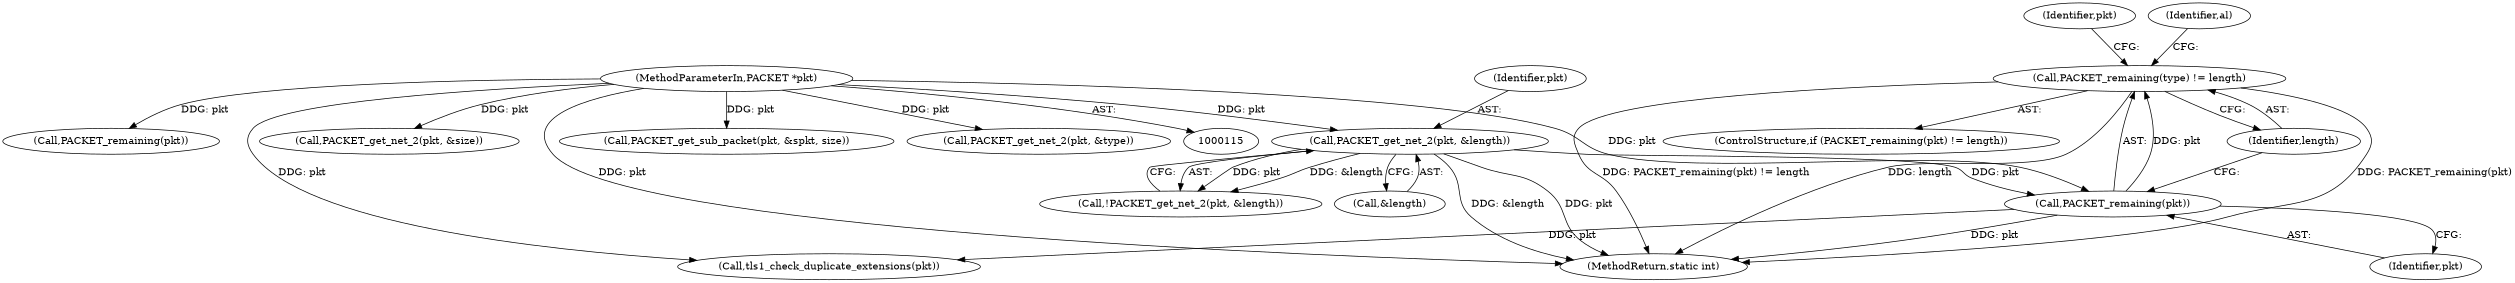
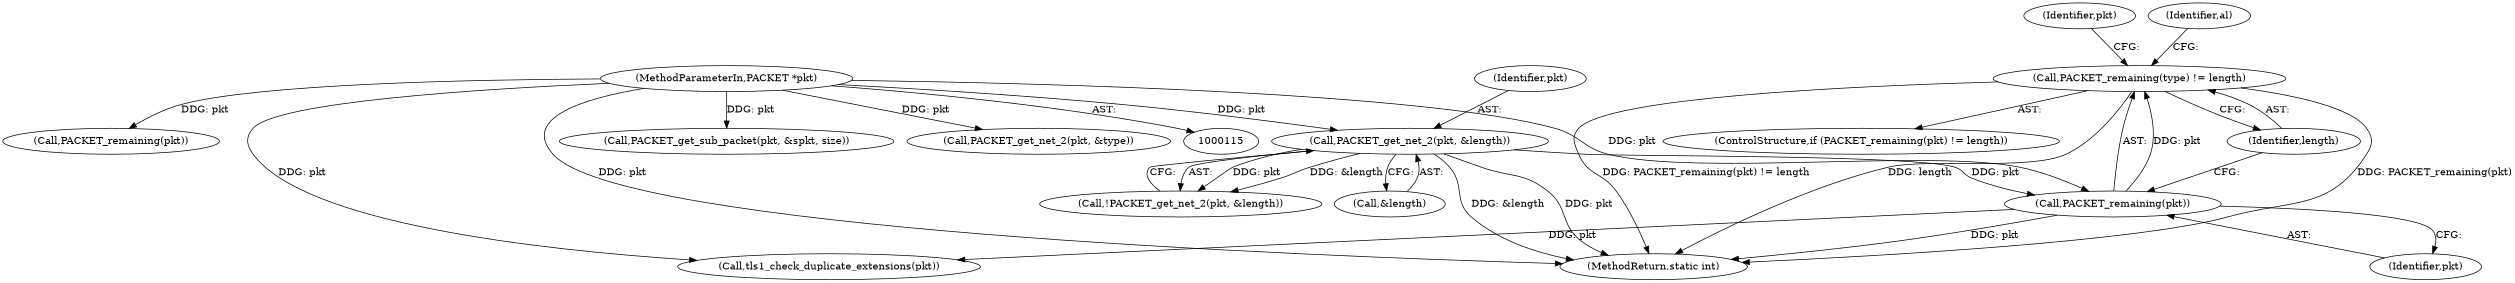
node "(Call,PACKET_get_net_2(pkt, &size))": removed
